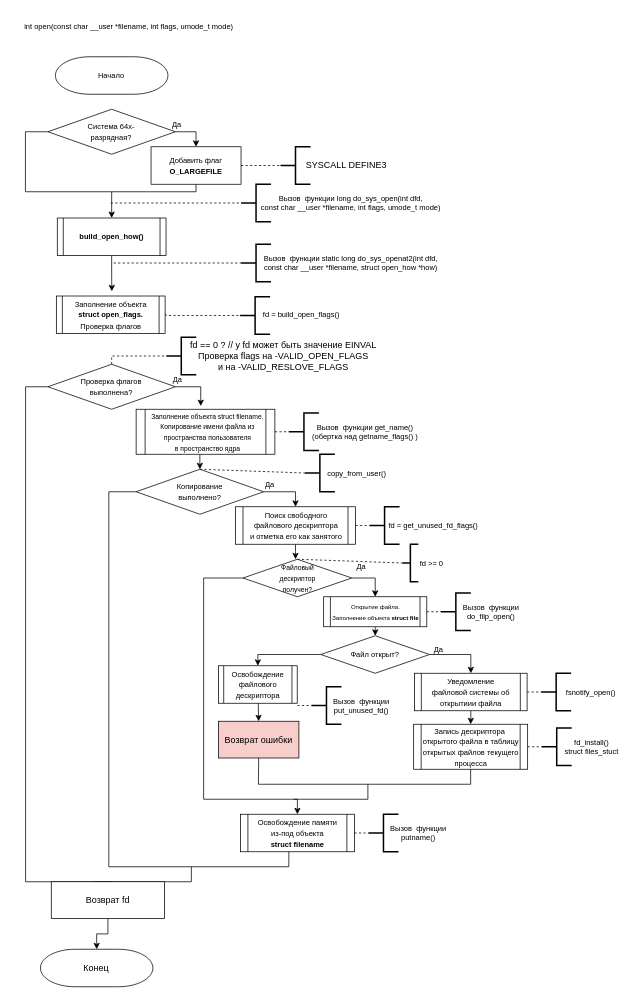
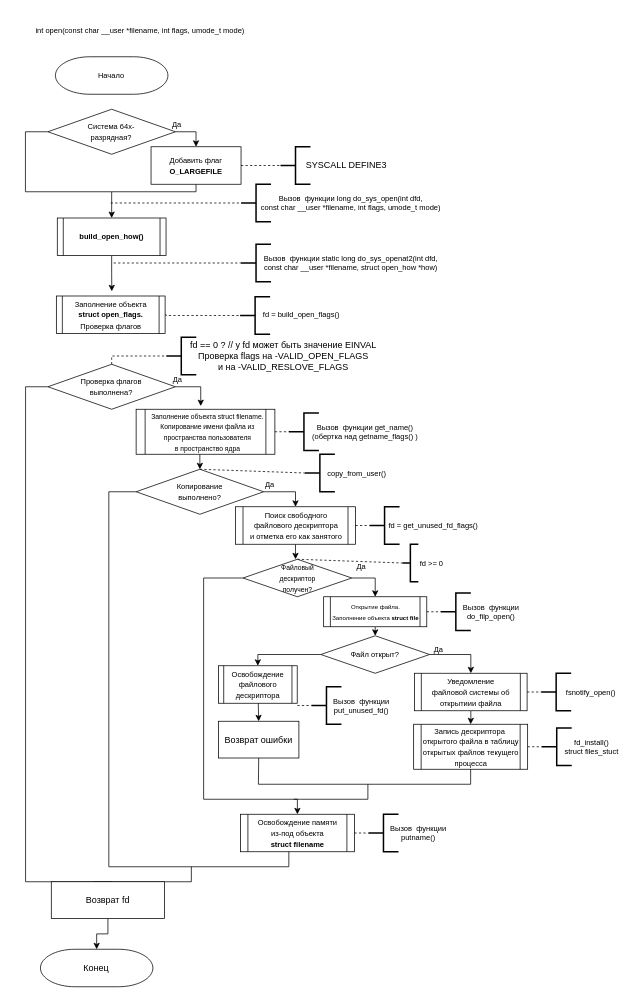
node "int open(const char __user *filename, int flags, umode_t mode)": moved (129, 27) -> (140, 30)
node "Возврат ошибки": fillcolor #f8cecc -> #ffffff
